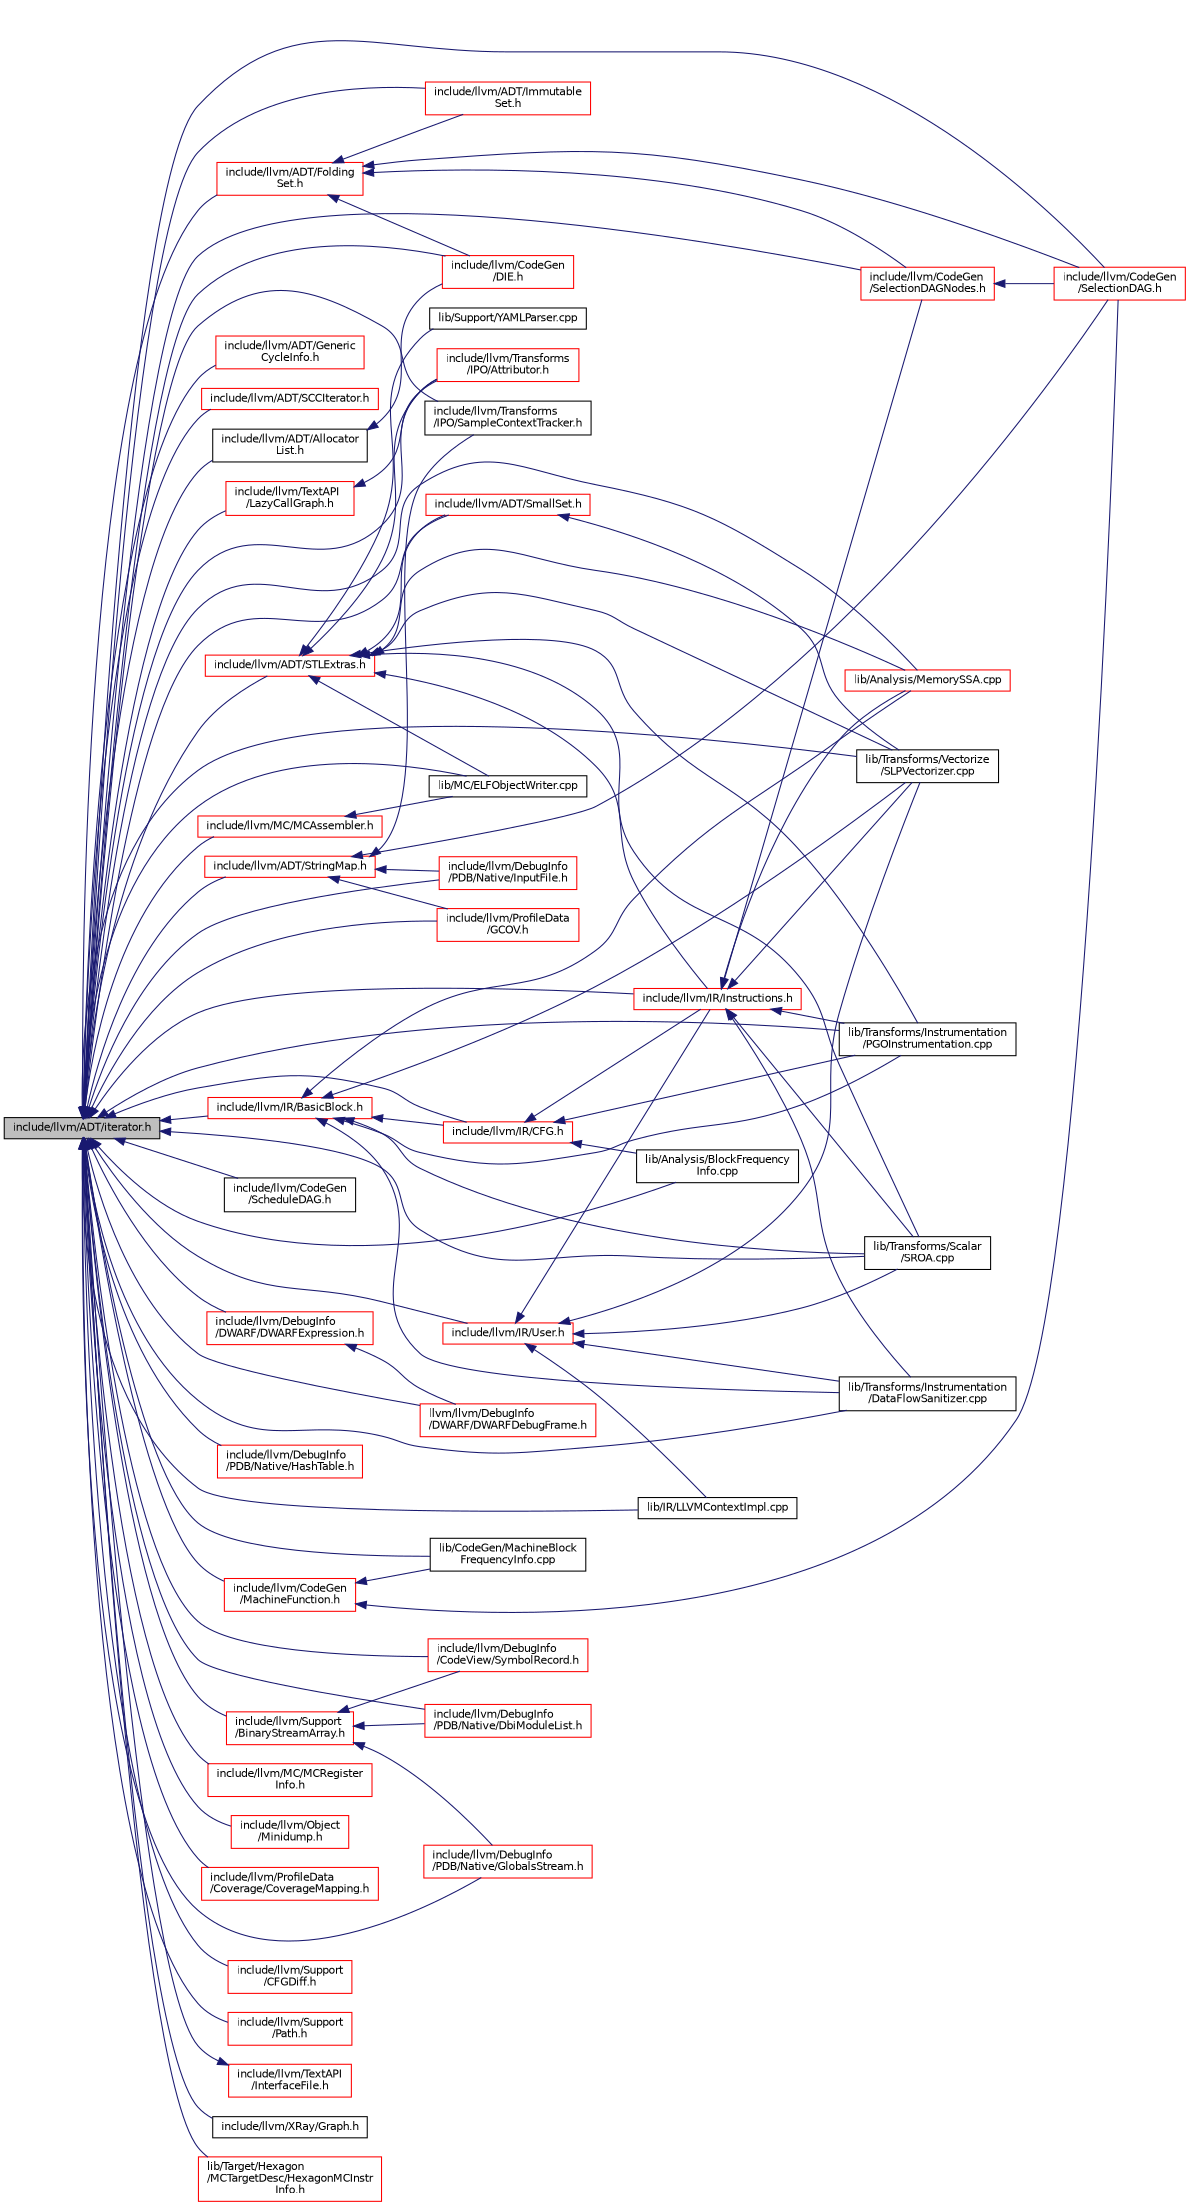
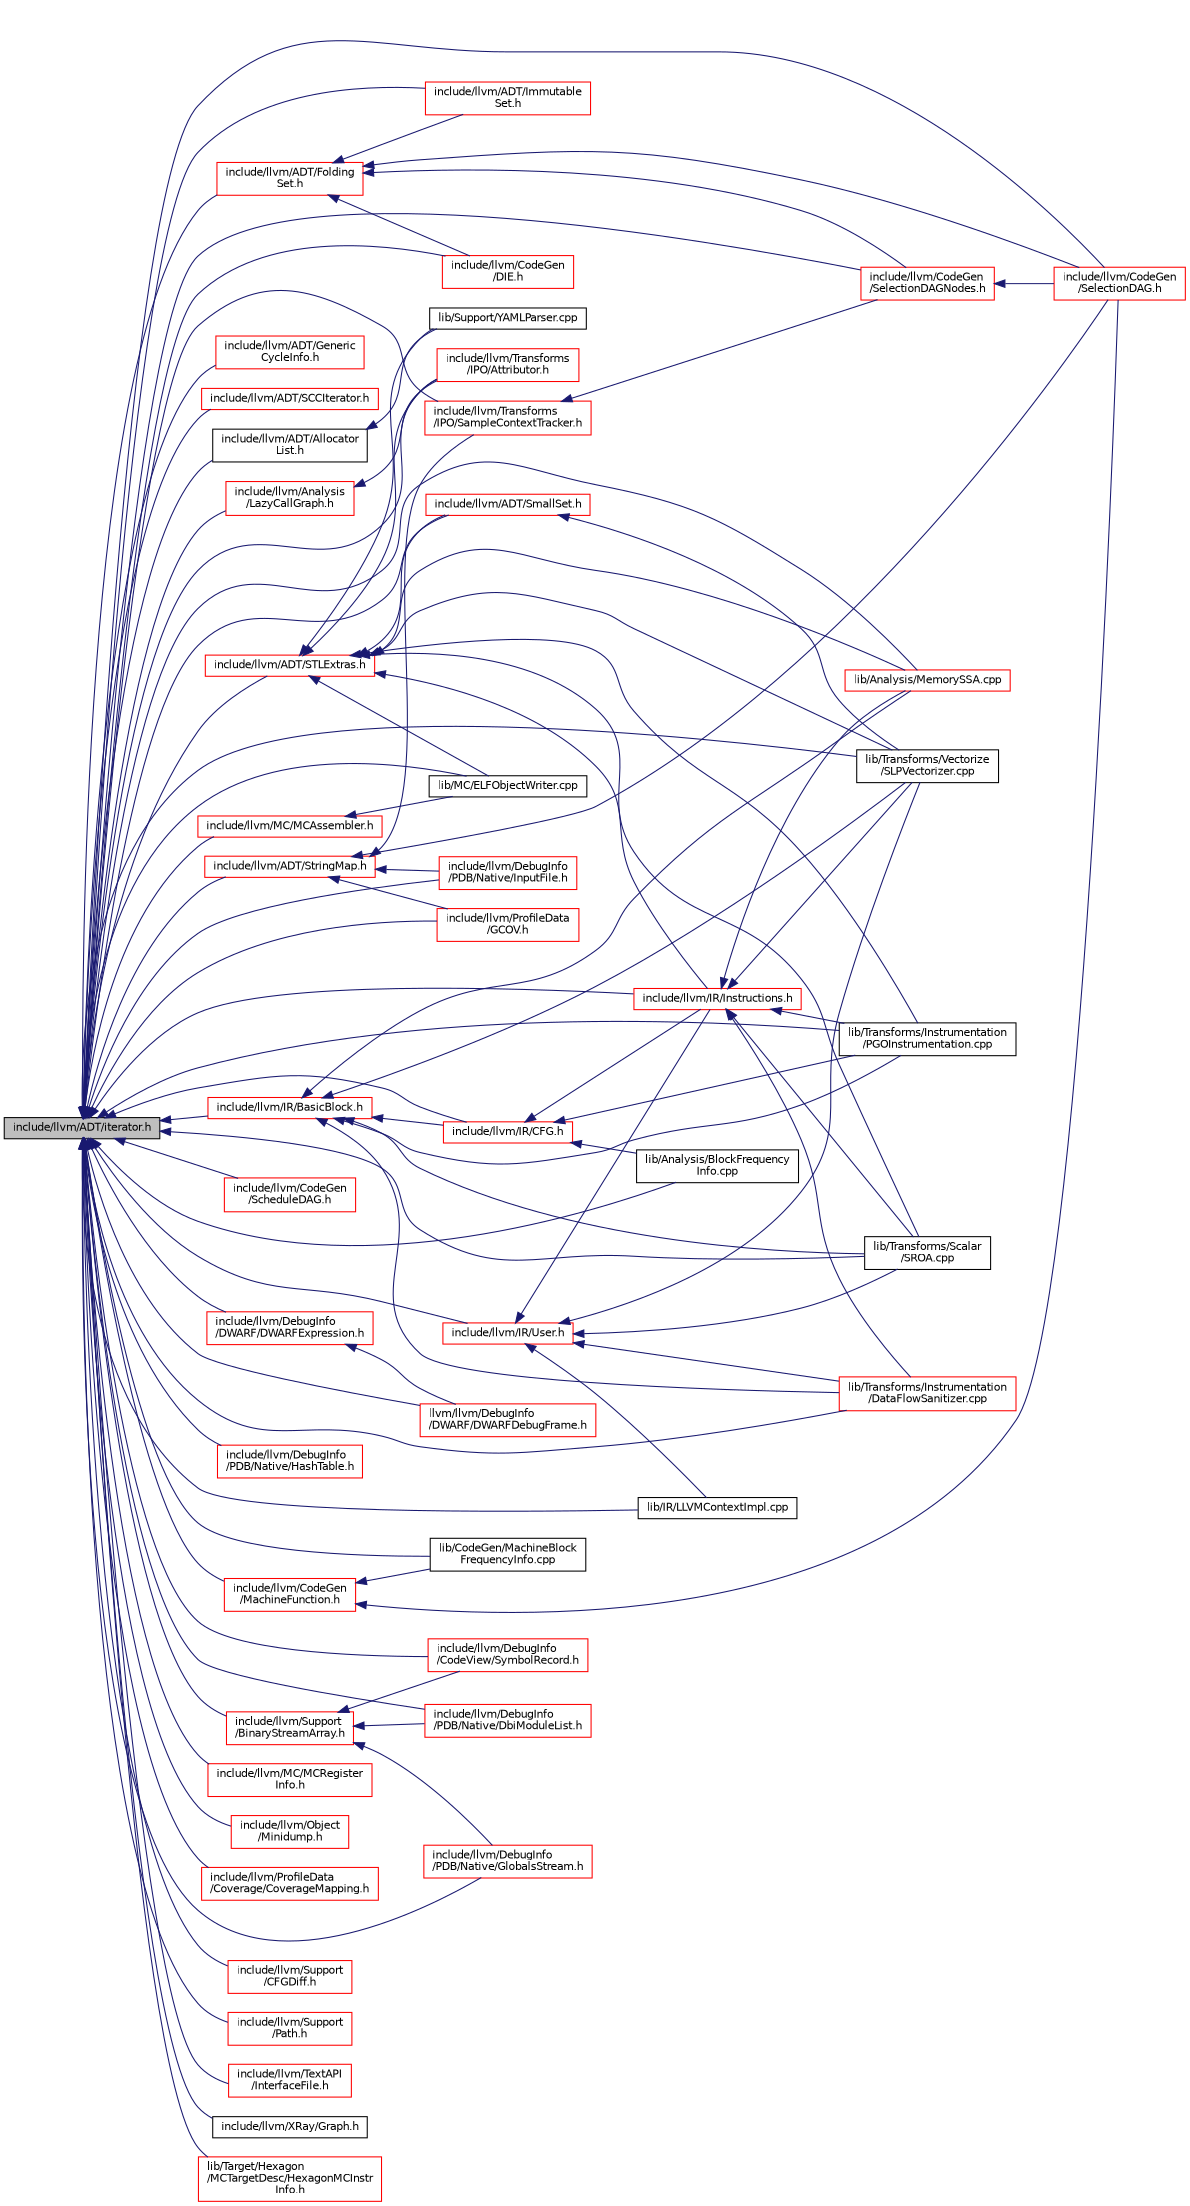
edge "include/llvm/CodeGen /DIE.h" -> "include/llvm/ADT/Allocator List.h": now "lib/Support/YAMLParser.cpp" -> "include/llvm/ADT/Allocator List.h"
node "include/llvm/Transforms /IPO/SampleContextTracker.h": color black -> red
node "include/llvm/TextAPI /LazyCallGraph.h": label "include/llvm/TextAPI /LazyCallGraph.h" -> "include/llvm/Analysis /LazyCallGraph.h"
edge "include/llvm/CodeGen /SelectionDAGNodes.h" -> "include/llvm/IR/Instructions.h": now "include/llvm/CodeGen /SelectionDAGNodes.h" -> "include/llvm/Transforms /IPO/SampleContextTracker.h"
node "include/llvm/CodeGen /ScheduleDAG.h": color black -> red
node "lib/Transforms/Instrumentation /DataFlowSanitizer.cpp": color black -> red
edge "include/llvm/ADT/iterator.h" -> "include/llvm/TextAPI /InterfaceFile.h": reversed
